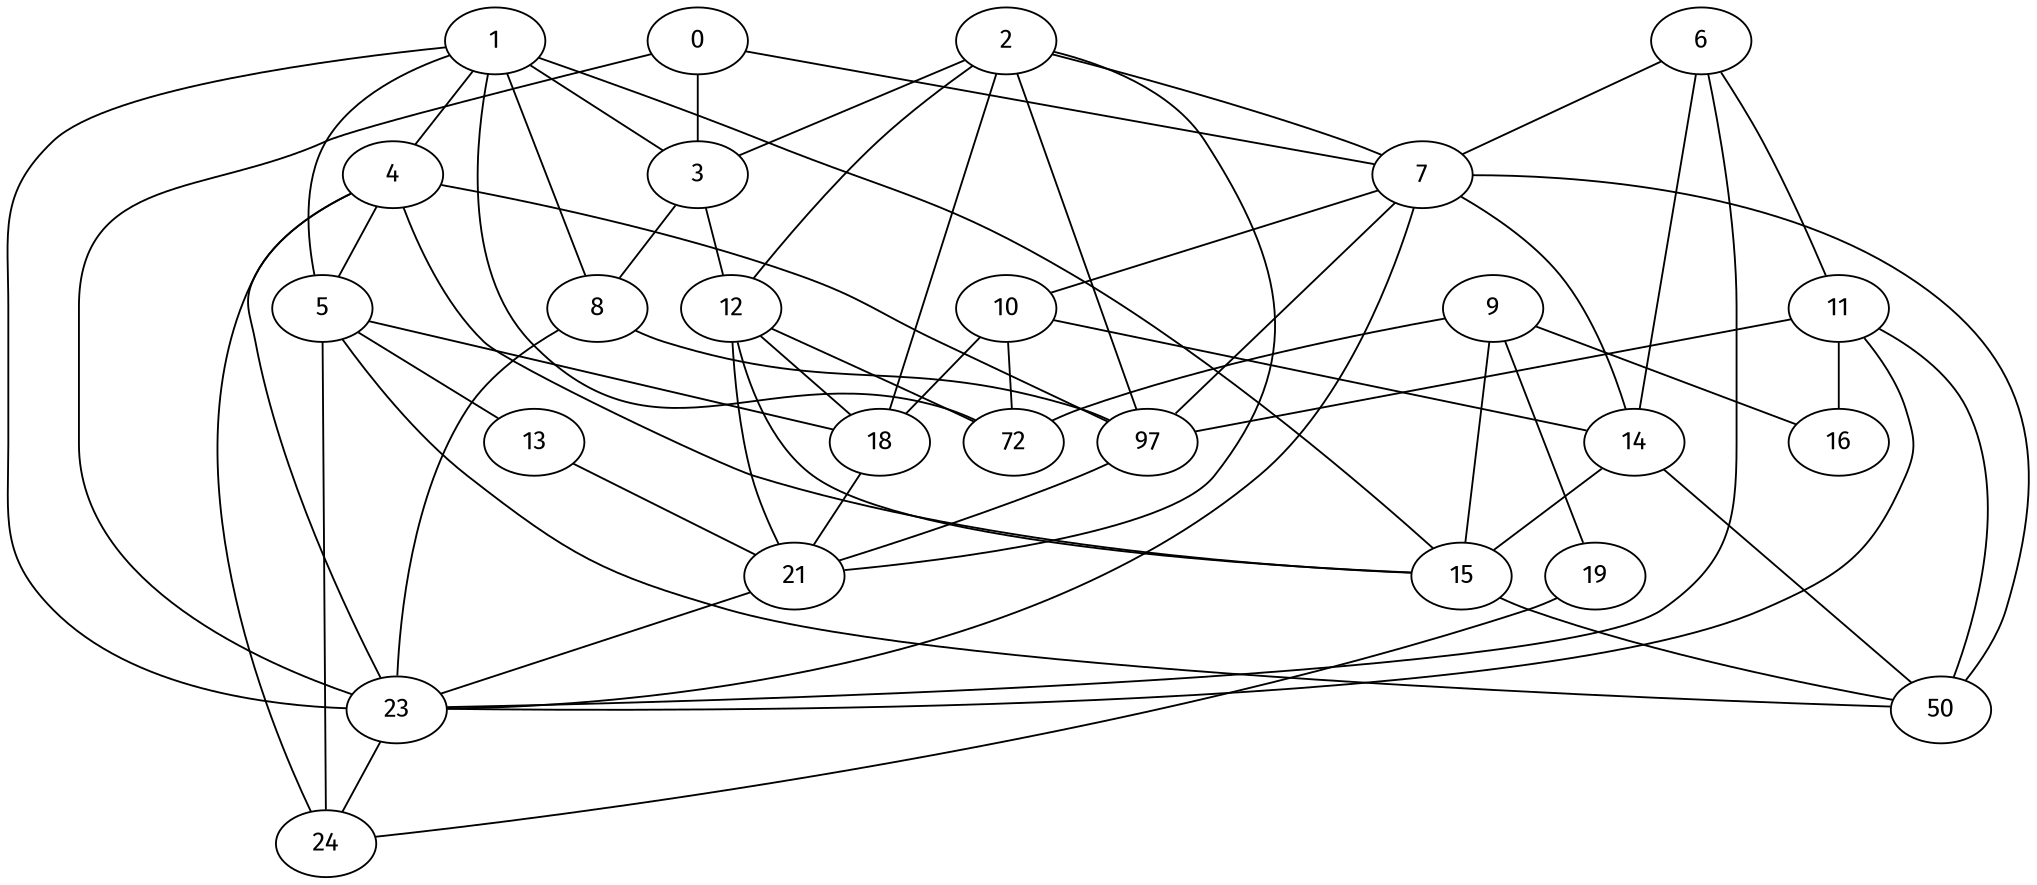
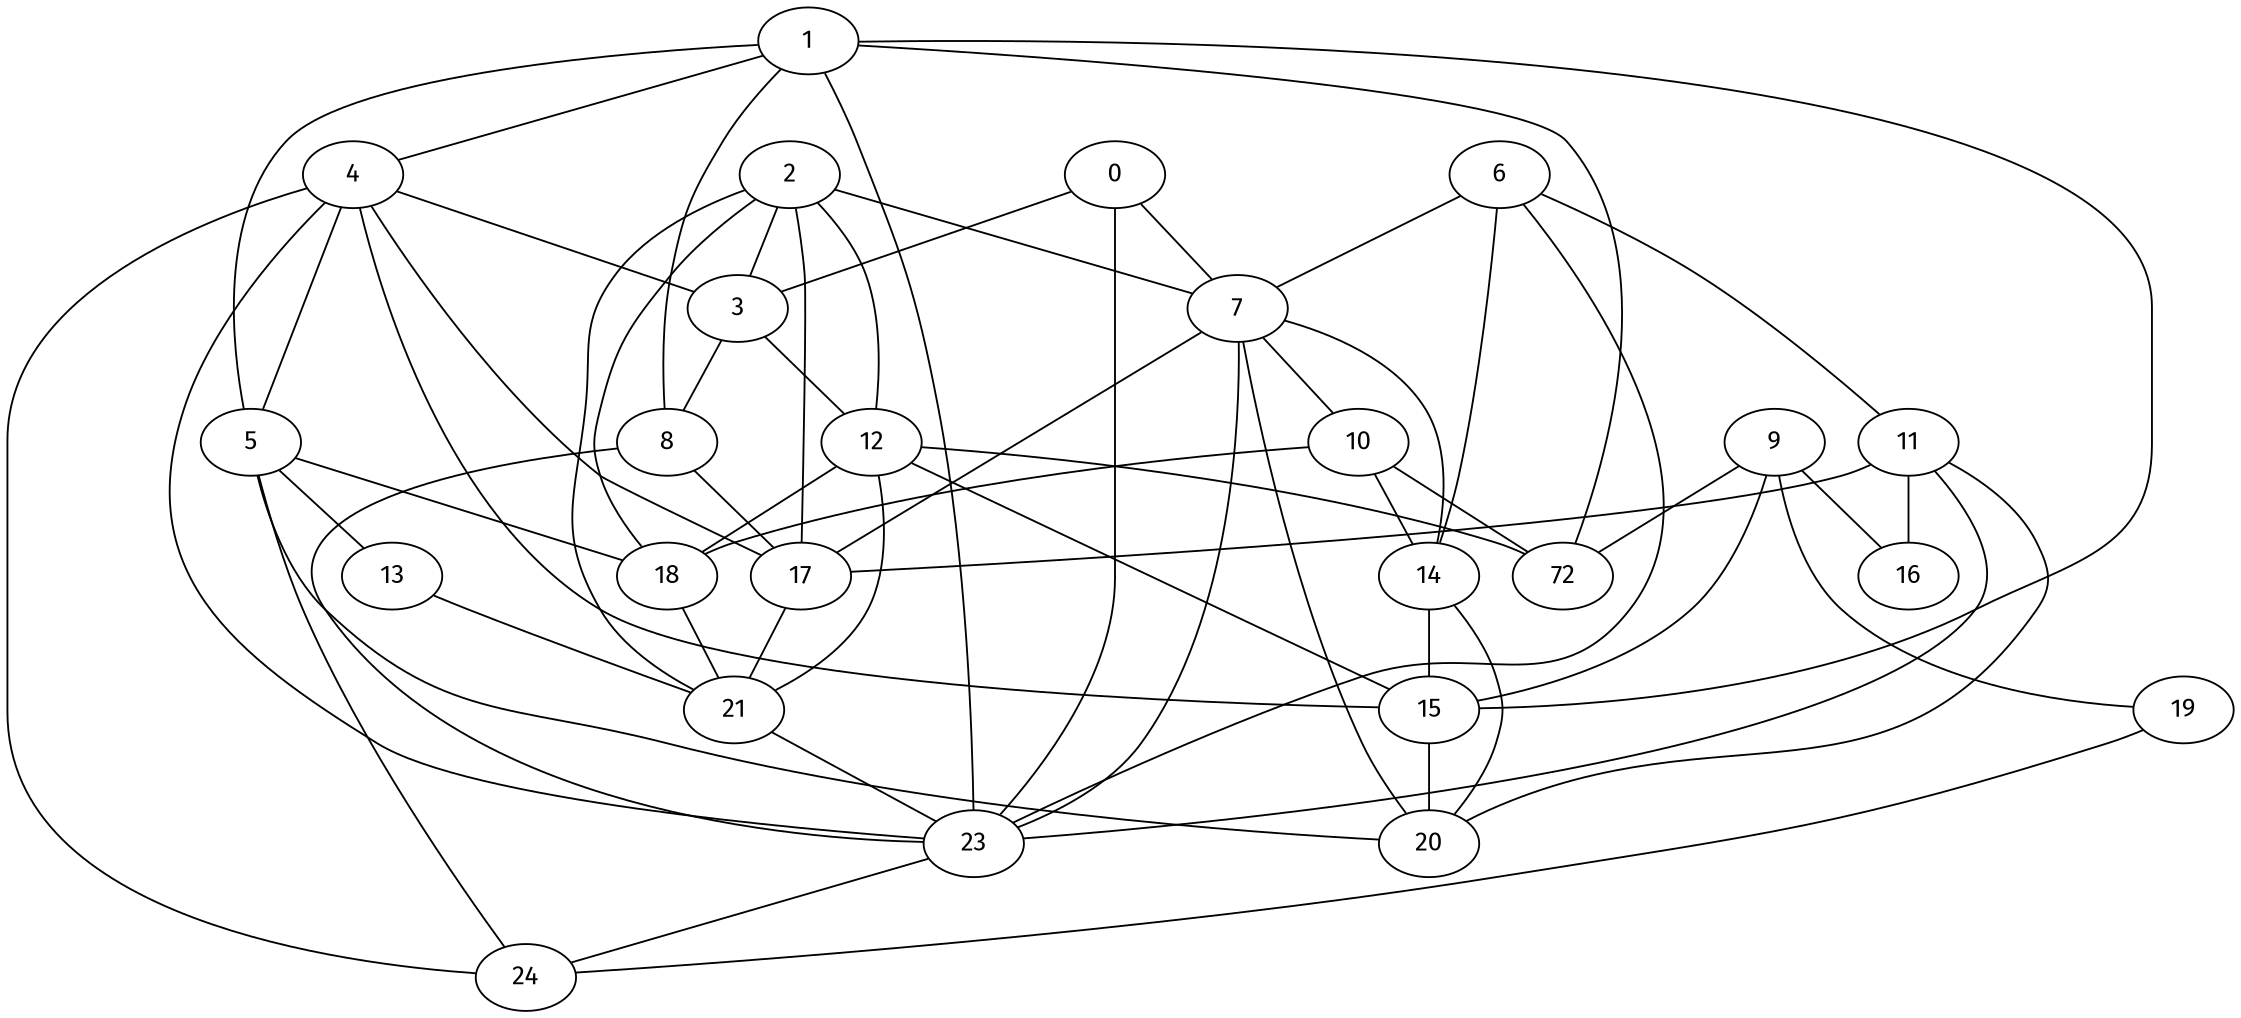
edge "1" -- "3": now "4" -- "3"
node "97": label "97" -> "17"
node "50": label "50" -> "20"
